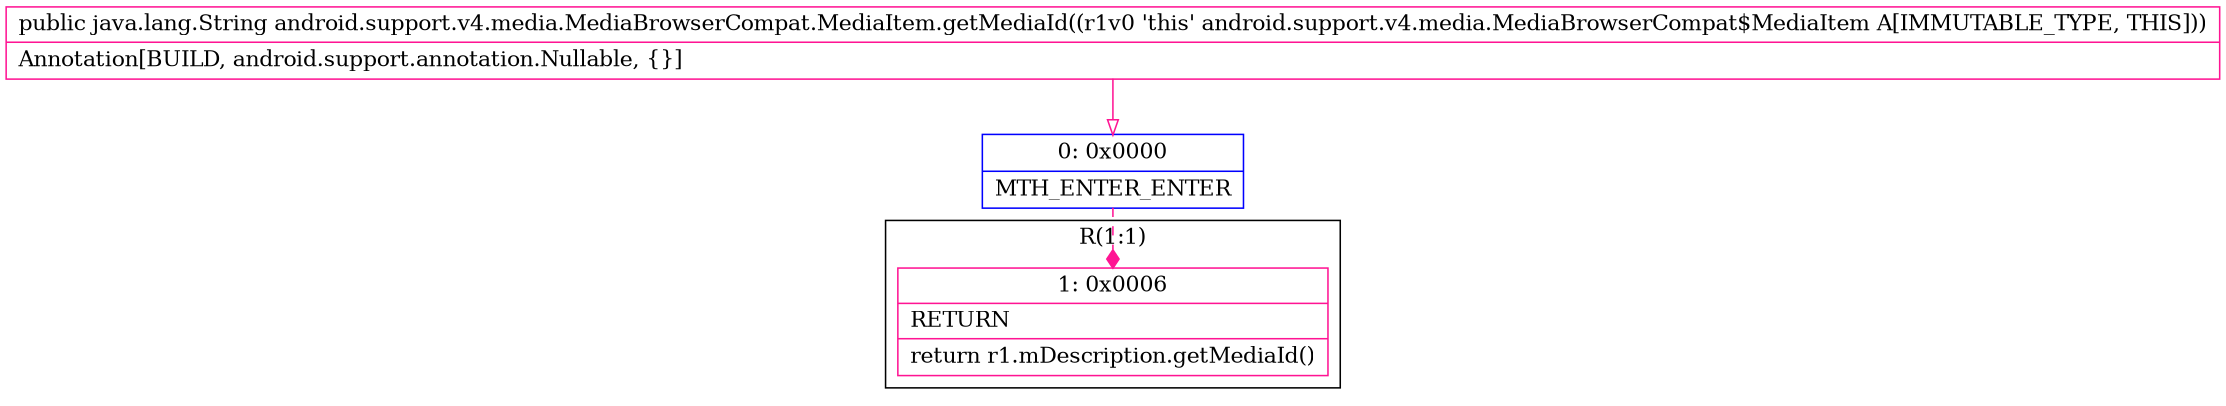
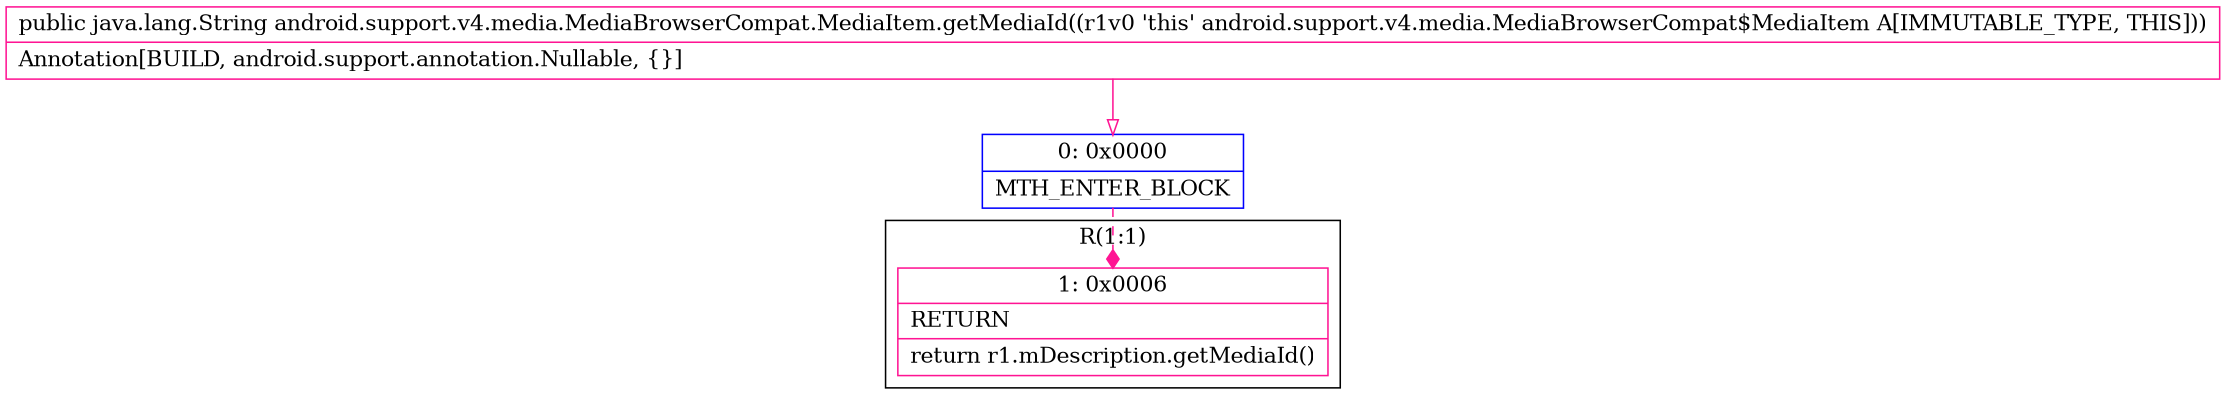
node "0: 0x0000": text "MTH_ENTER_ENTER" -> "MTH_ENTER_BLOCK"
